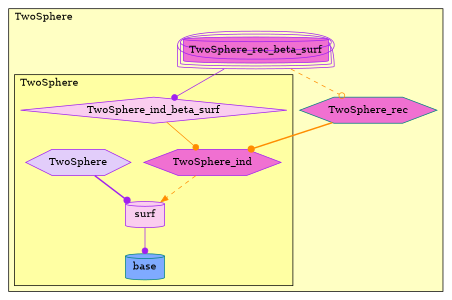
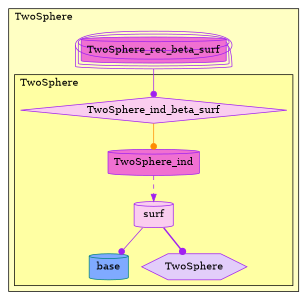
node "TwoSphere_rec": removed
node "TwoSphere_ind": shape hexagon -> cylinder
edge "TwoSphere" -> "surf": reversed
edge "TwoSphere_ind" -> "surf": color darkorange -> purple
